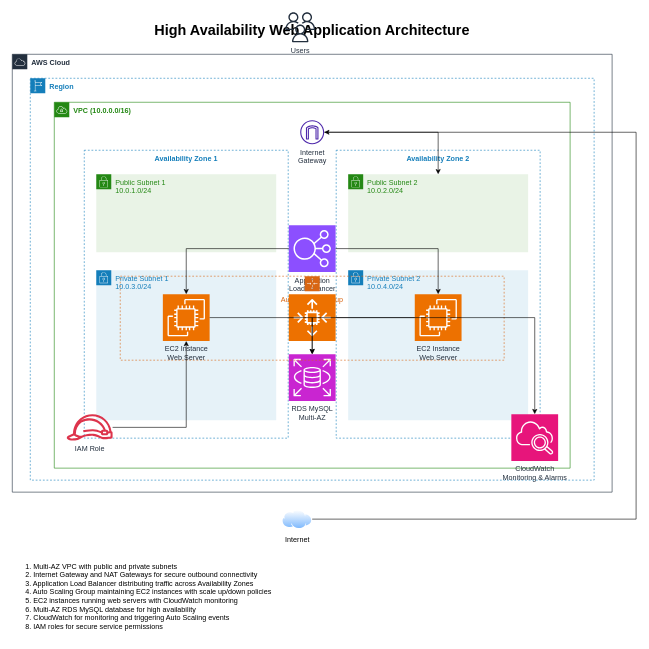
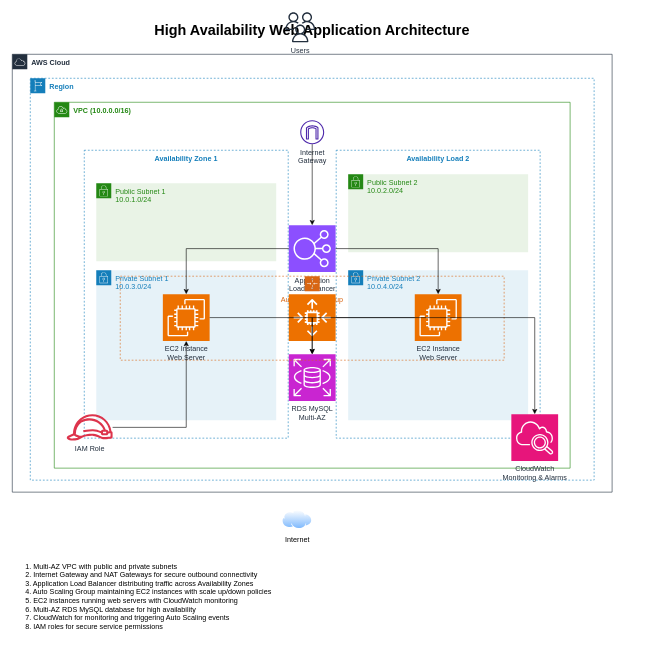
edge "Internet Gateway" -> "Public Subnet 2 10.0.2.0/24": now "Internet Gateway" -> "Application Load Balancer"
node "Availability Zone 2": label "Availability Zone 2" -> "Availability Load 2"
node "Public Subnet 1 10.0.1.0/24": moved (186, 213) -> (186, 222)
edge "Internet" -> "Internet Gateway": removed
